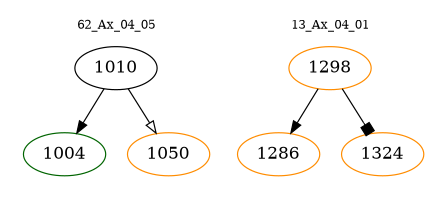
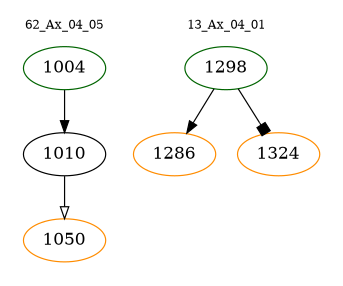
node "1298": color darkorange -> darkgreen
edge "1010" -> "1004": reversed
